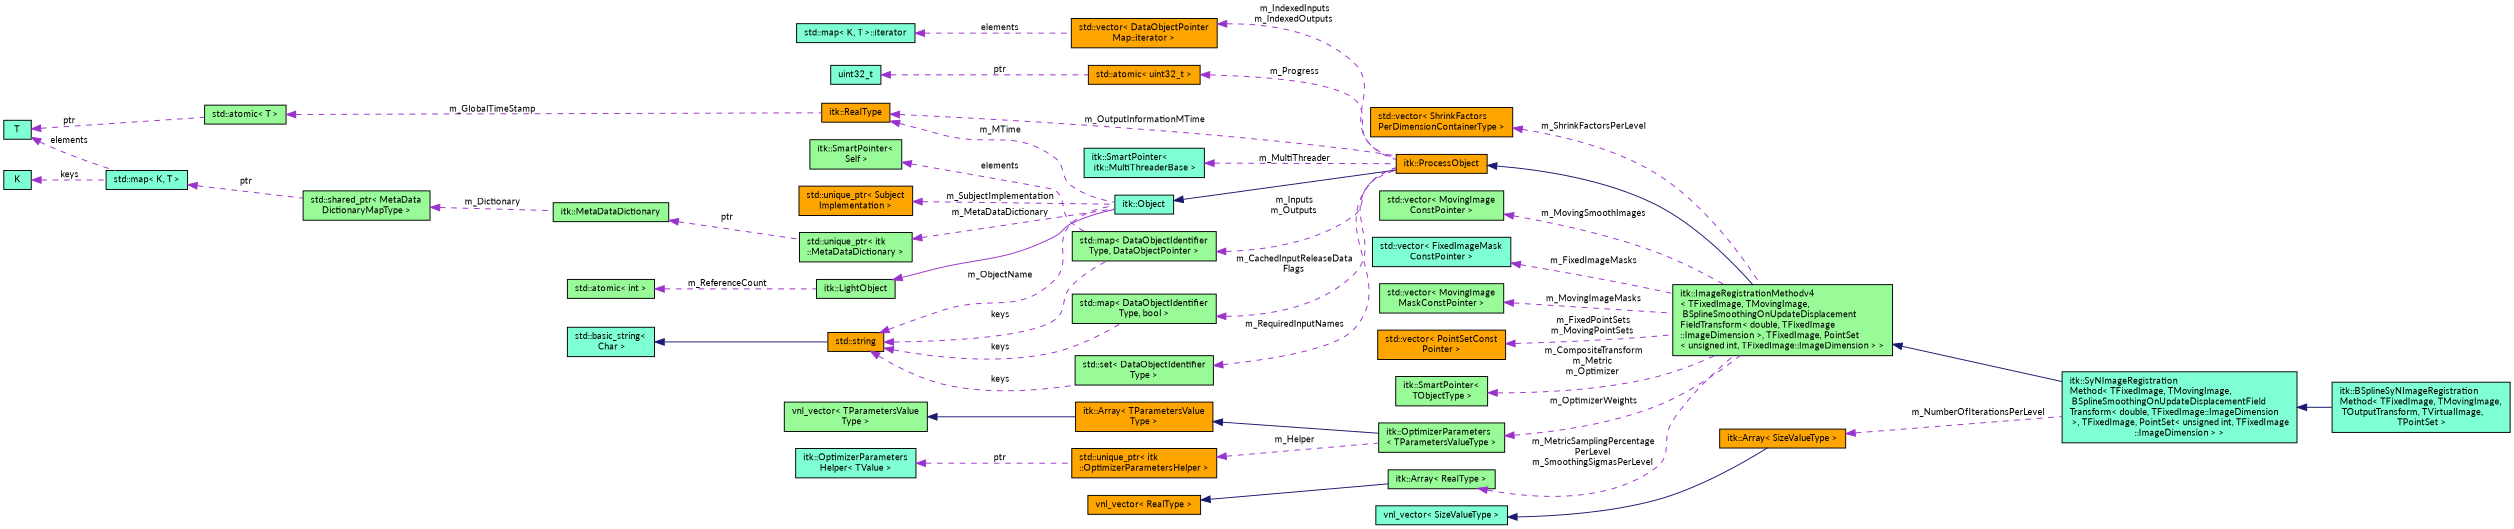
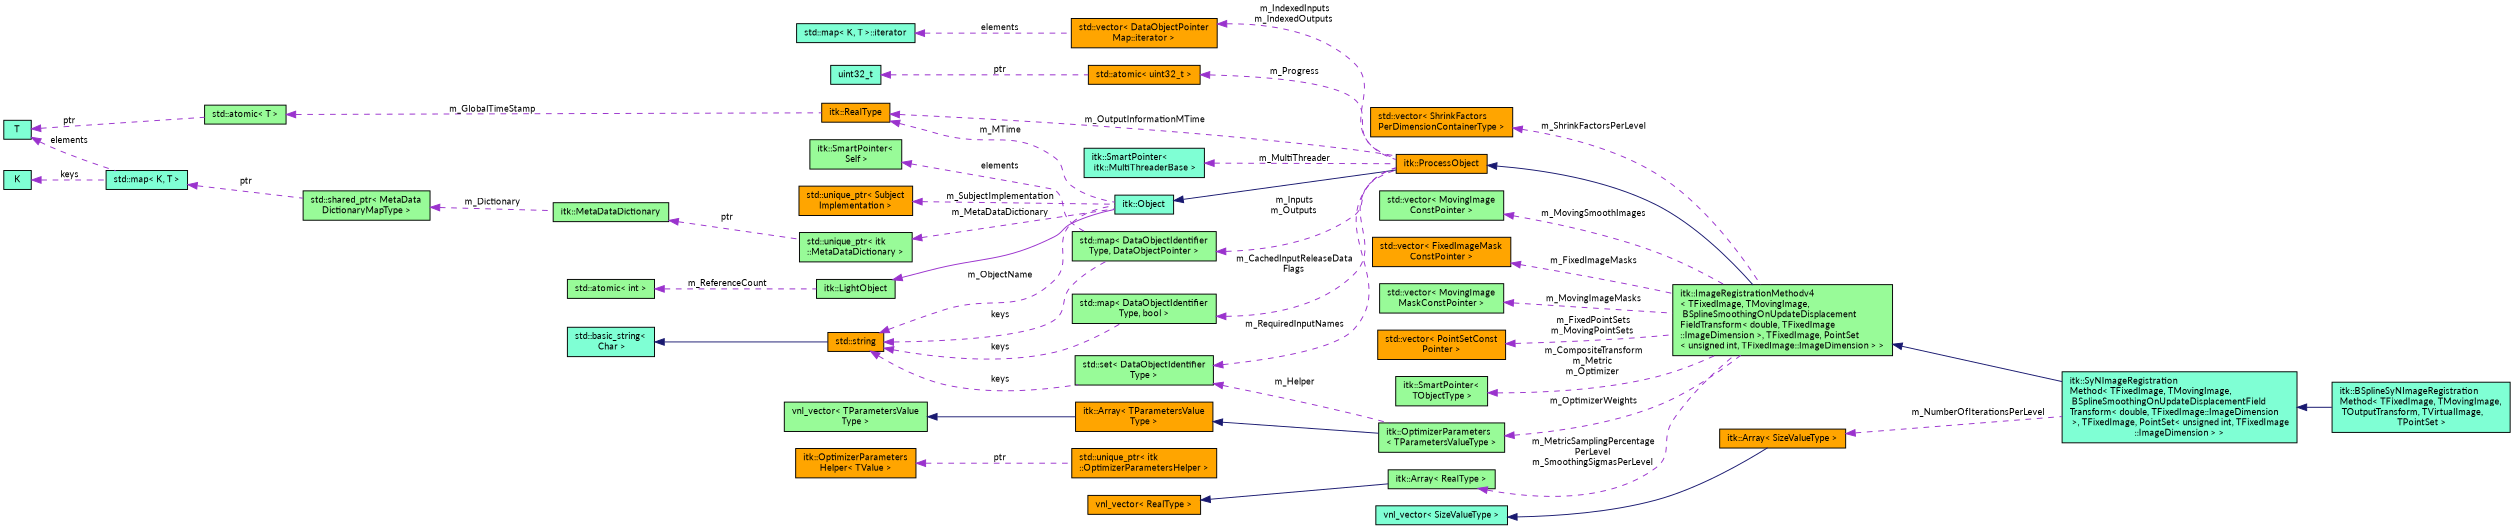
node "std::vector< FixedImageMask ConstPointer >": fillcolor aquamarine -> orange
edge "itk::OptimizerParameters < TParametersValueType >" -> "std::unique_ptr< itk ::OptimizerParametersHelper >": now "itk::OptimizerParameters < TParametersValueType >" -> "std::set< DataObjectIdentifier Type >"
node "itk::OptimizerParameters Helper< TValue >": fillcolor aquamarine -> orange
